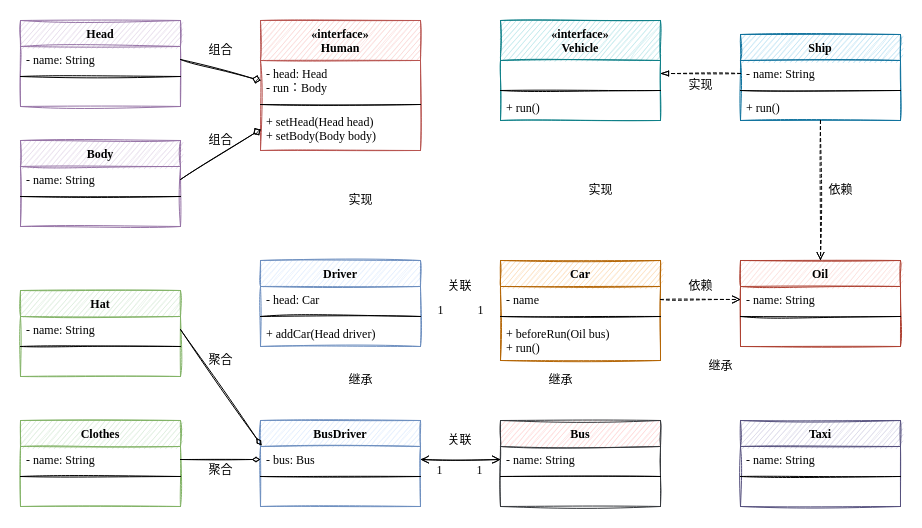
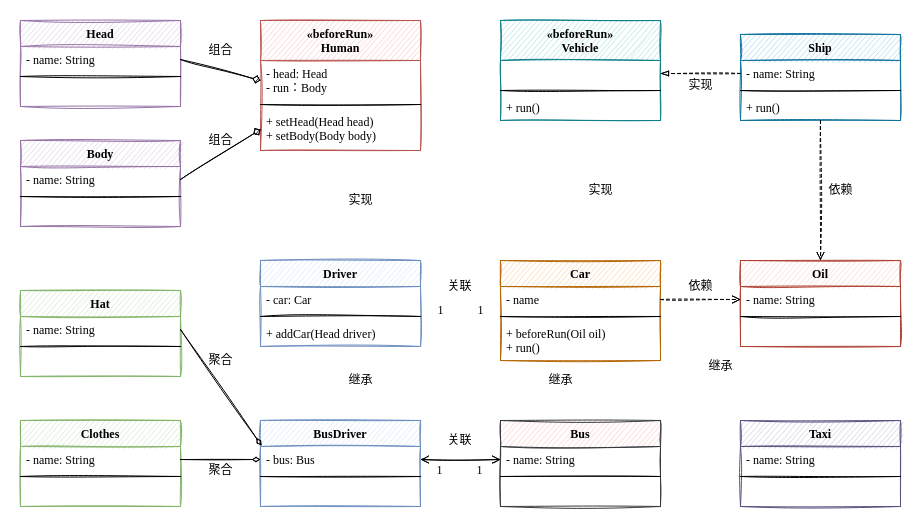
node "«interface» Human": label "«interface» Human" -> "«beforeRun» Human"
node "«interface» Vehicle": label "«interface» Vehicle" -> "«beforeRun» Vehicle"
node "- head: Car": label "- head: Car" -> "- car: Car"
node "+ beforeRun(Oil bus) + run()": label "+ beforeRun(Oil bus) + run()" -> "+ beforeRun(Oil oil) + run()"
